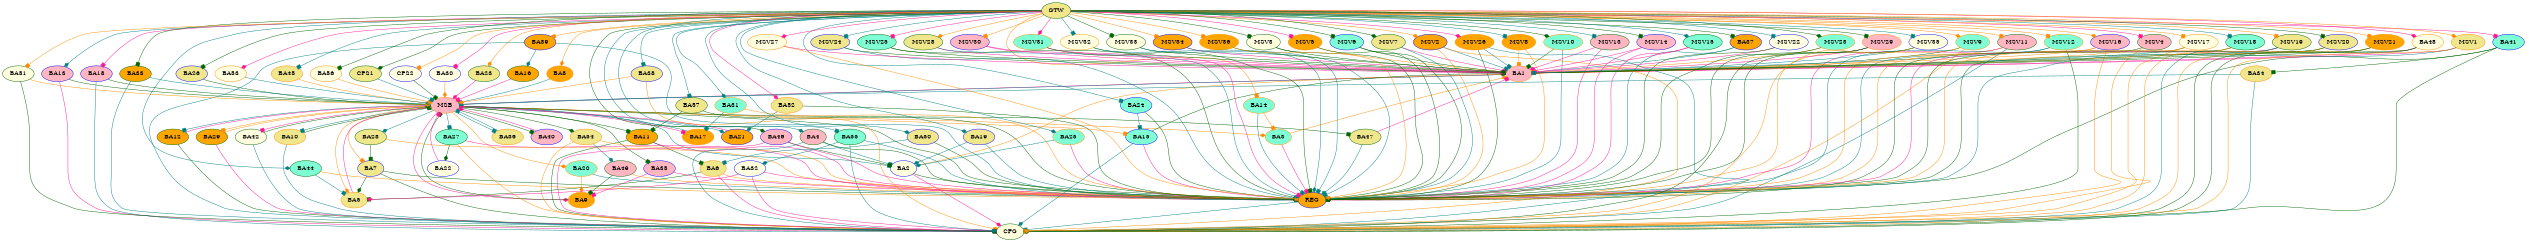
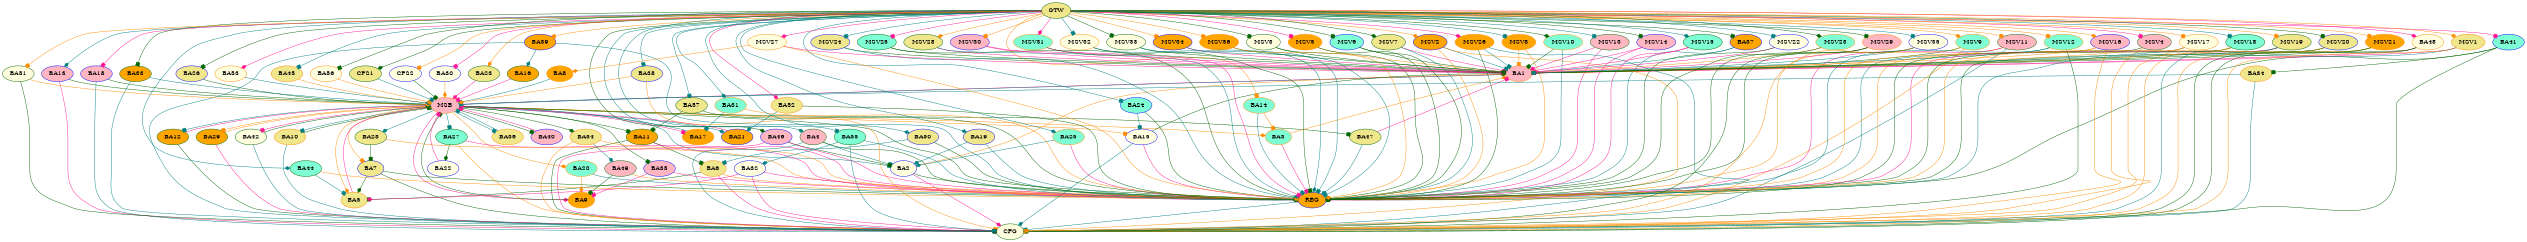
edge "GTW" -> "BA8": now "MSV27" -> "BA8"
node "BA15": fillcolor aquamarine -> lightyellow
